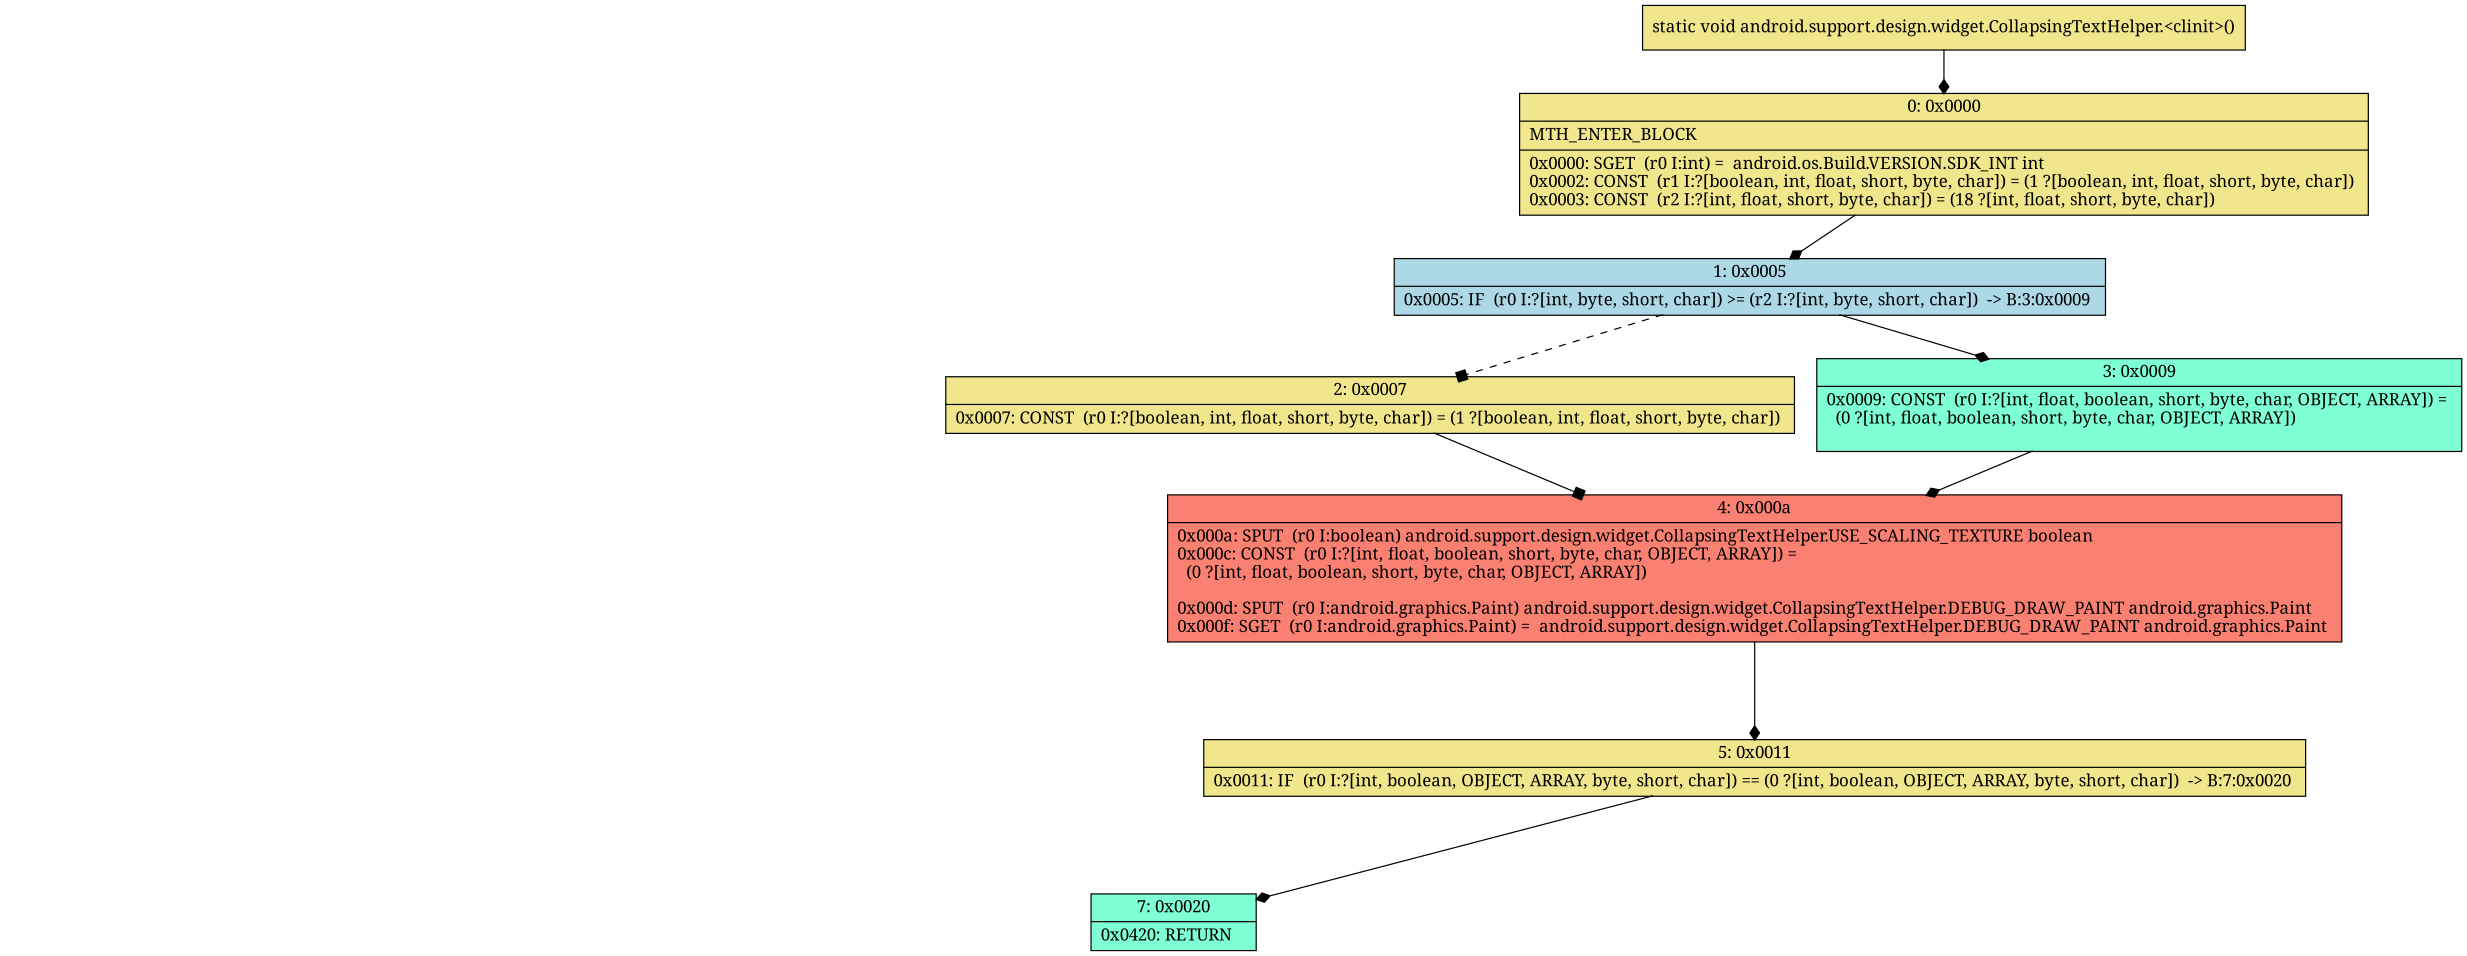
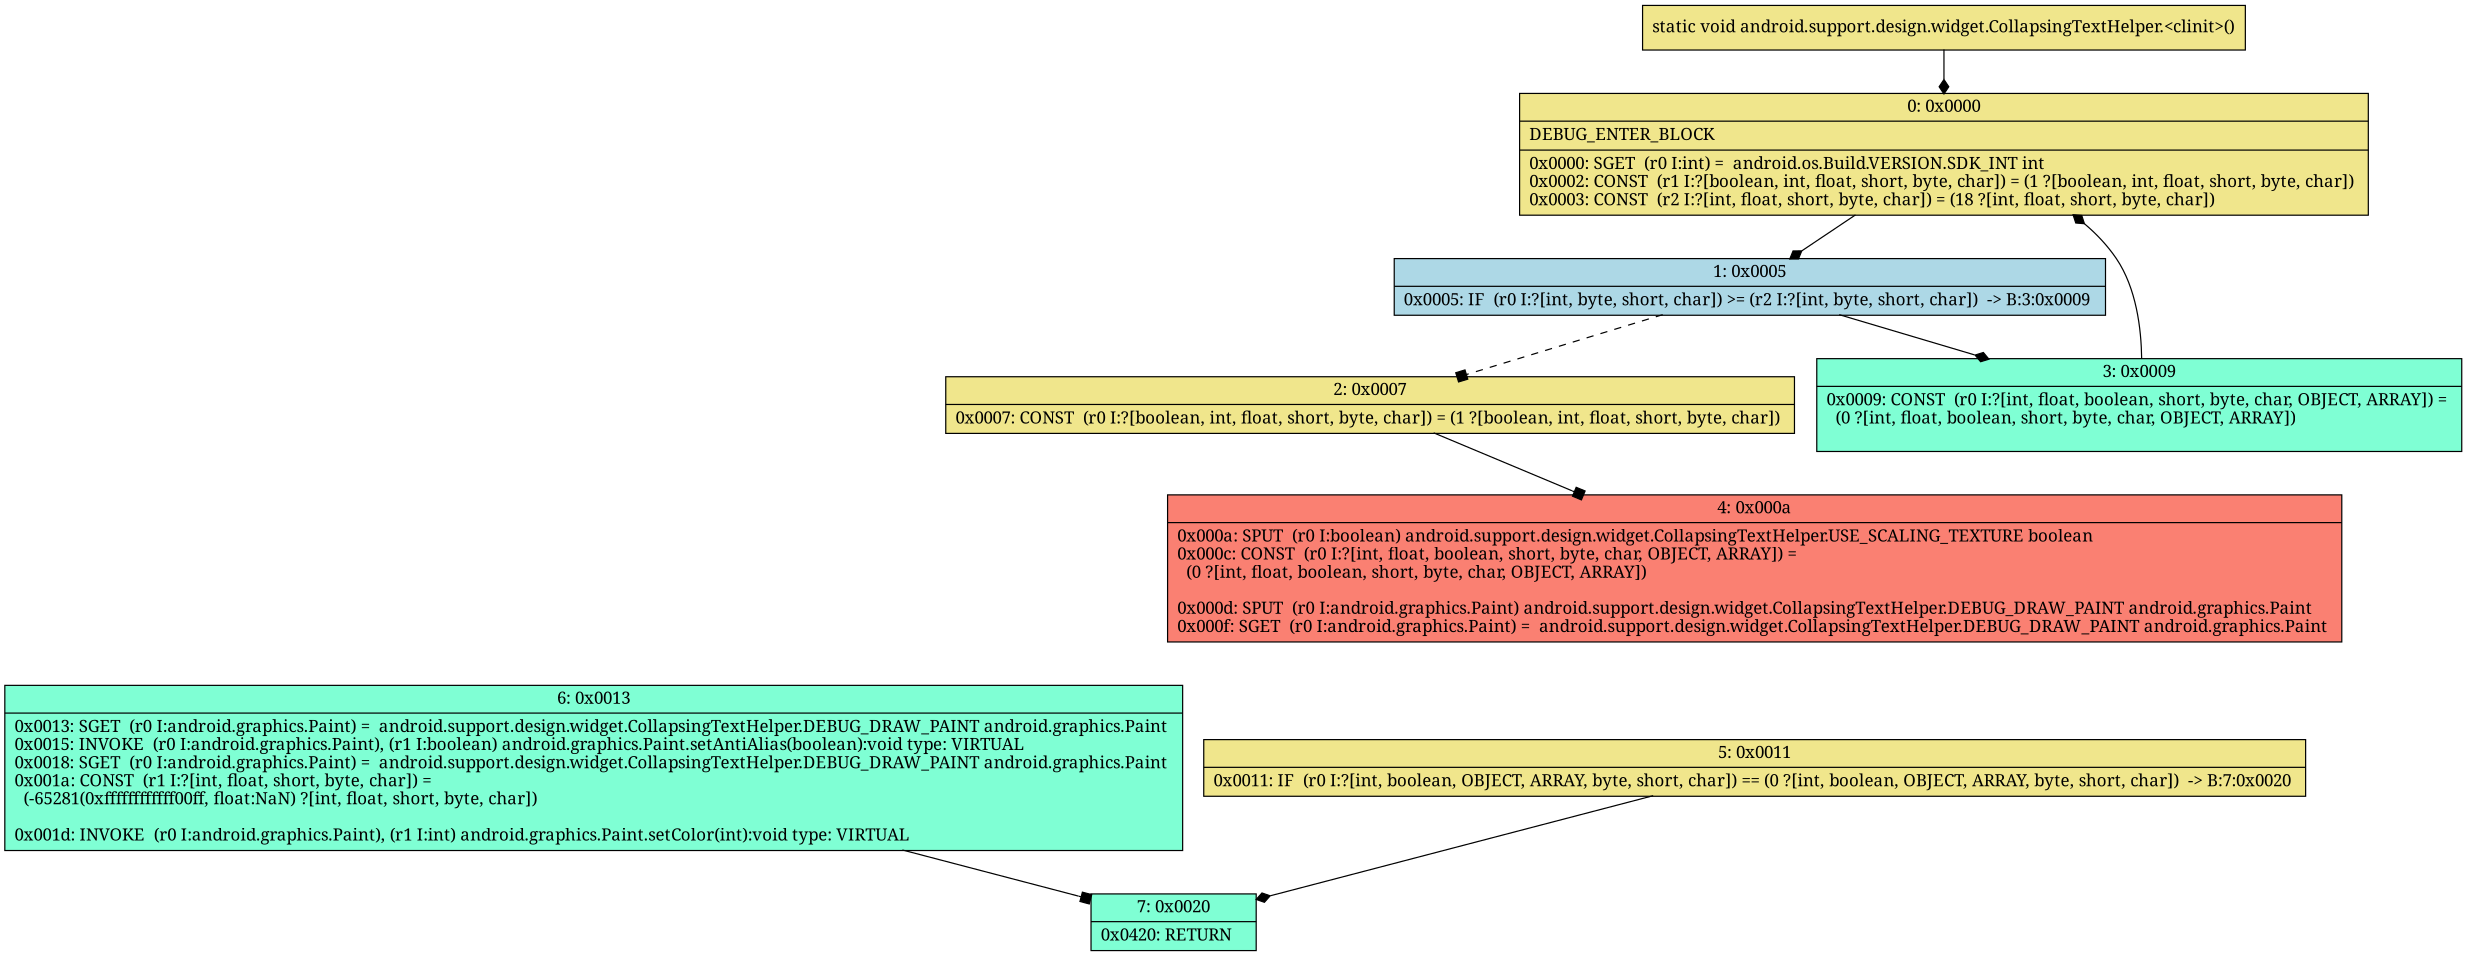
node "0: 0x0000": text "MTH_ENTER_BLOCK" -> "DEBUG_ENTER_BLOCK"
edge "3: 0x0009" -> "4: 0x000a": now "3: 0x0009" -> "0: 0x0000"
edge "4: 0x000a" -> "5: 0x0011": removed
node "6: 0x0013": added
